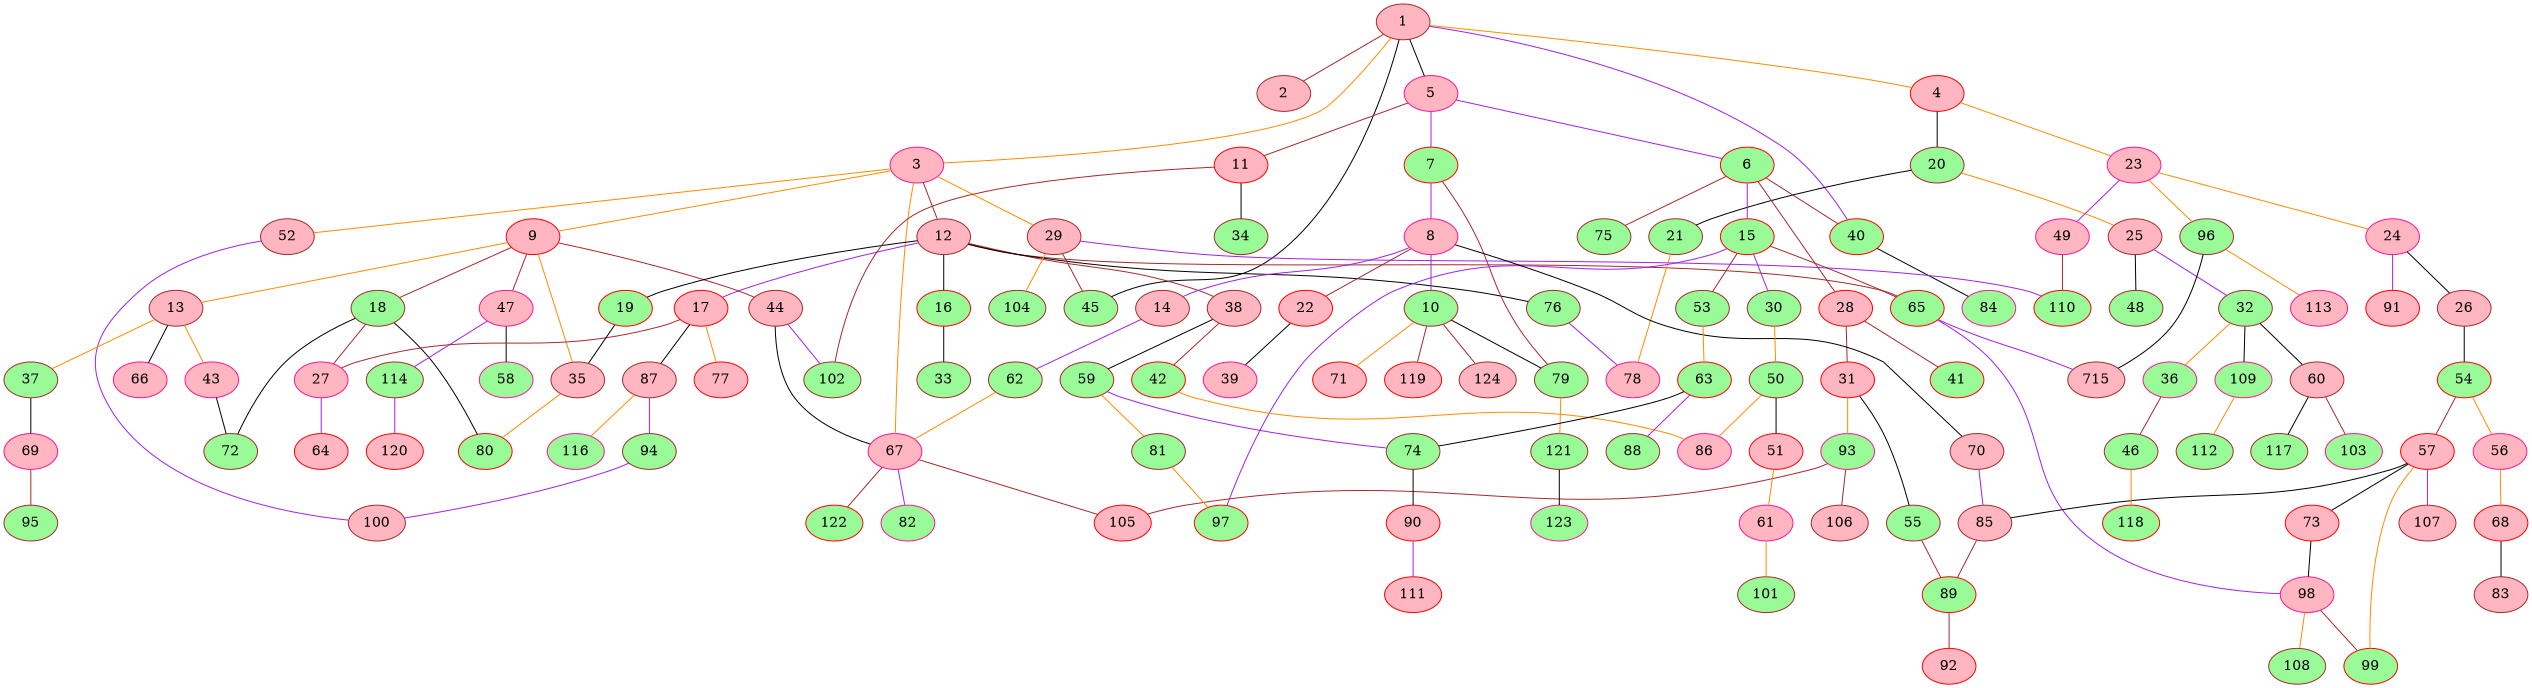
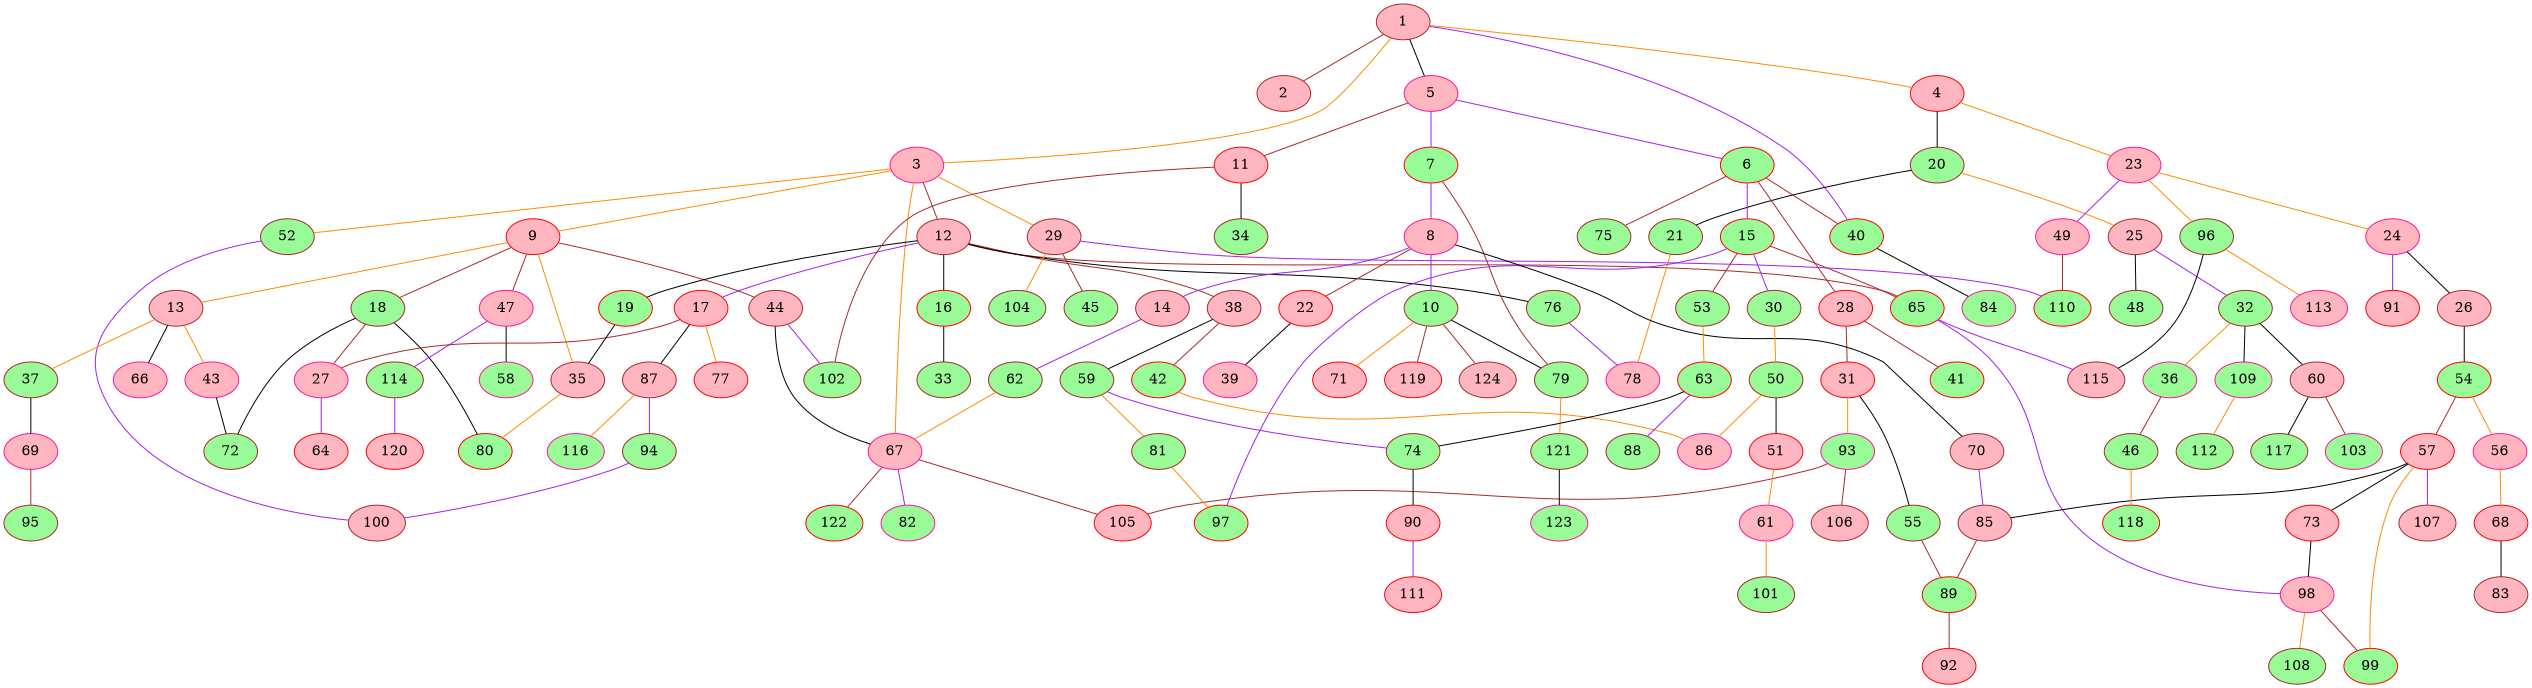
edge "1" -- "45": removed
node "52": fillcolor lightpink -> palegreen
node "715": label "715" -> "115"
